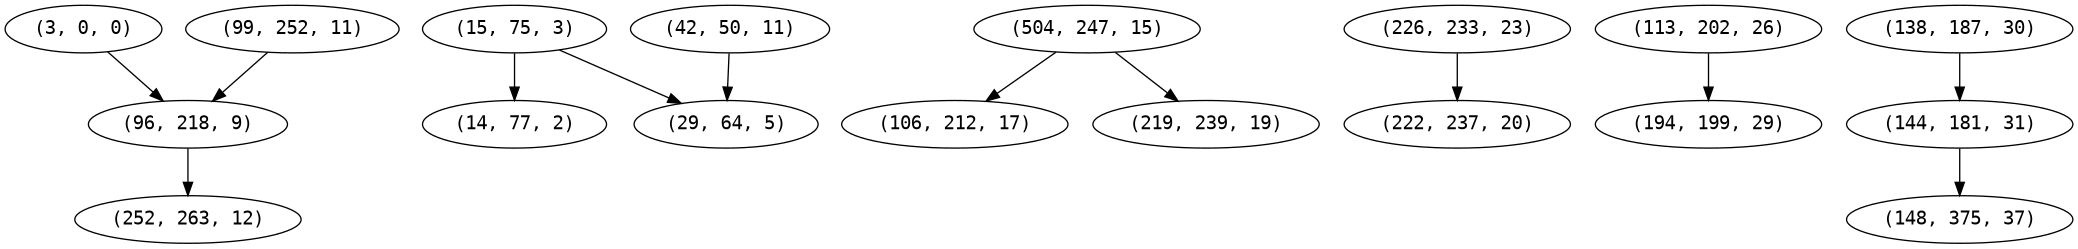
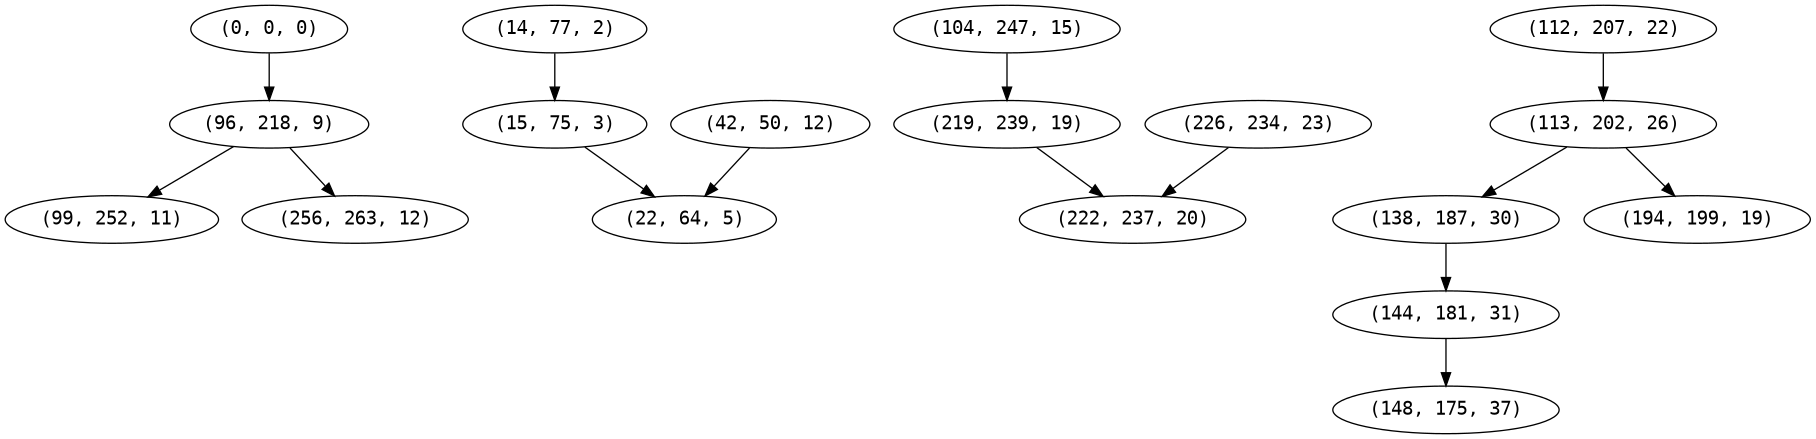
node "(3, 0, 0)": label "(3, 0, 0)" -> "(0, 0, 0)"
node "(42, 50, 11)": label "(42, 50, 11)" -> "(42, 50, 12)"
node "(504, 247, 15)": label "(504, 247, 15)" -> "(104, 247, 15)"
node "(226, 233, 23)": label "(226, 233, 23)" -> "(226, 234, 23)"
node "(112, 207, 22)": added
edge "(15, 75, 3)" -> "(14, 77, 2)": reversed
edge "(99, 252, 11)" -> "(96, 218, 9)": reversed
node "(29, 64, 5)": label "(29, 64, 5)" -> "(22, 64, 5)"
node "(106, 212, 17)": removed
node "(194, 199, 29)": label "(194, 199, 29)" -> "(194, 199, 19)"
edge "(219, 239, 19)" -> "(222, 237, 20)": added
edge "(113, 202, 26)" -> "(138, 187, 30)": added
node "(252, 263, 12)": label "(252, 263, 12)" -> "(256, 263, 12)"
node "(148, 375, 37)": label "(148, 375, 37)" -> "(148, 175, 37)"
